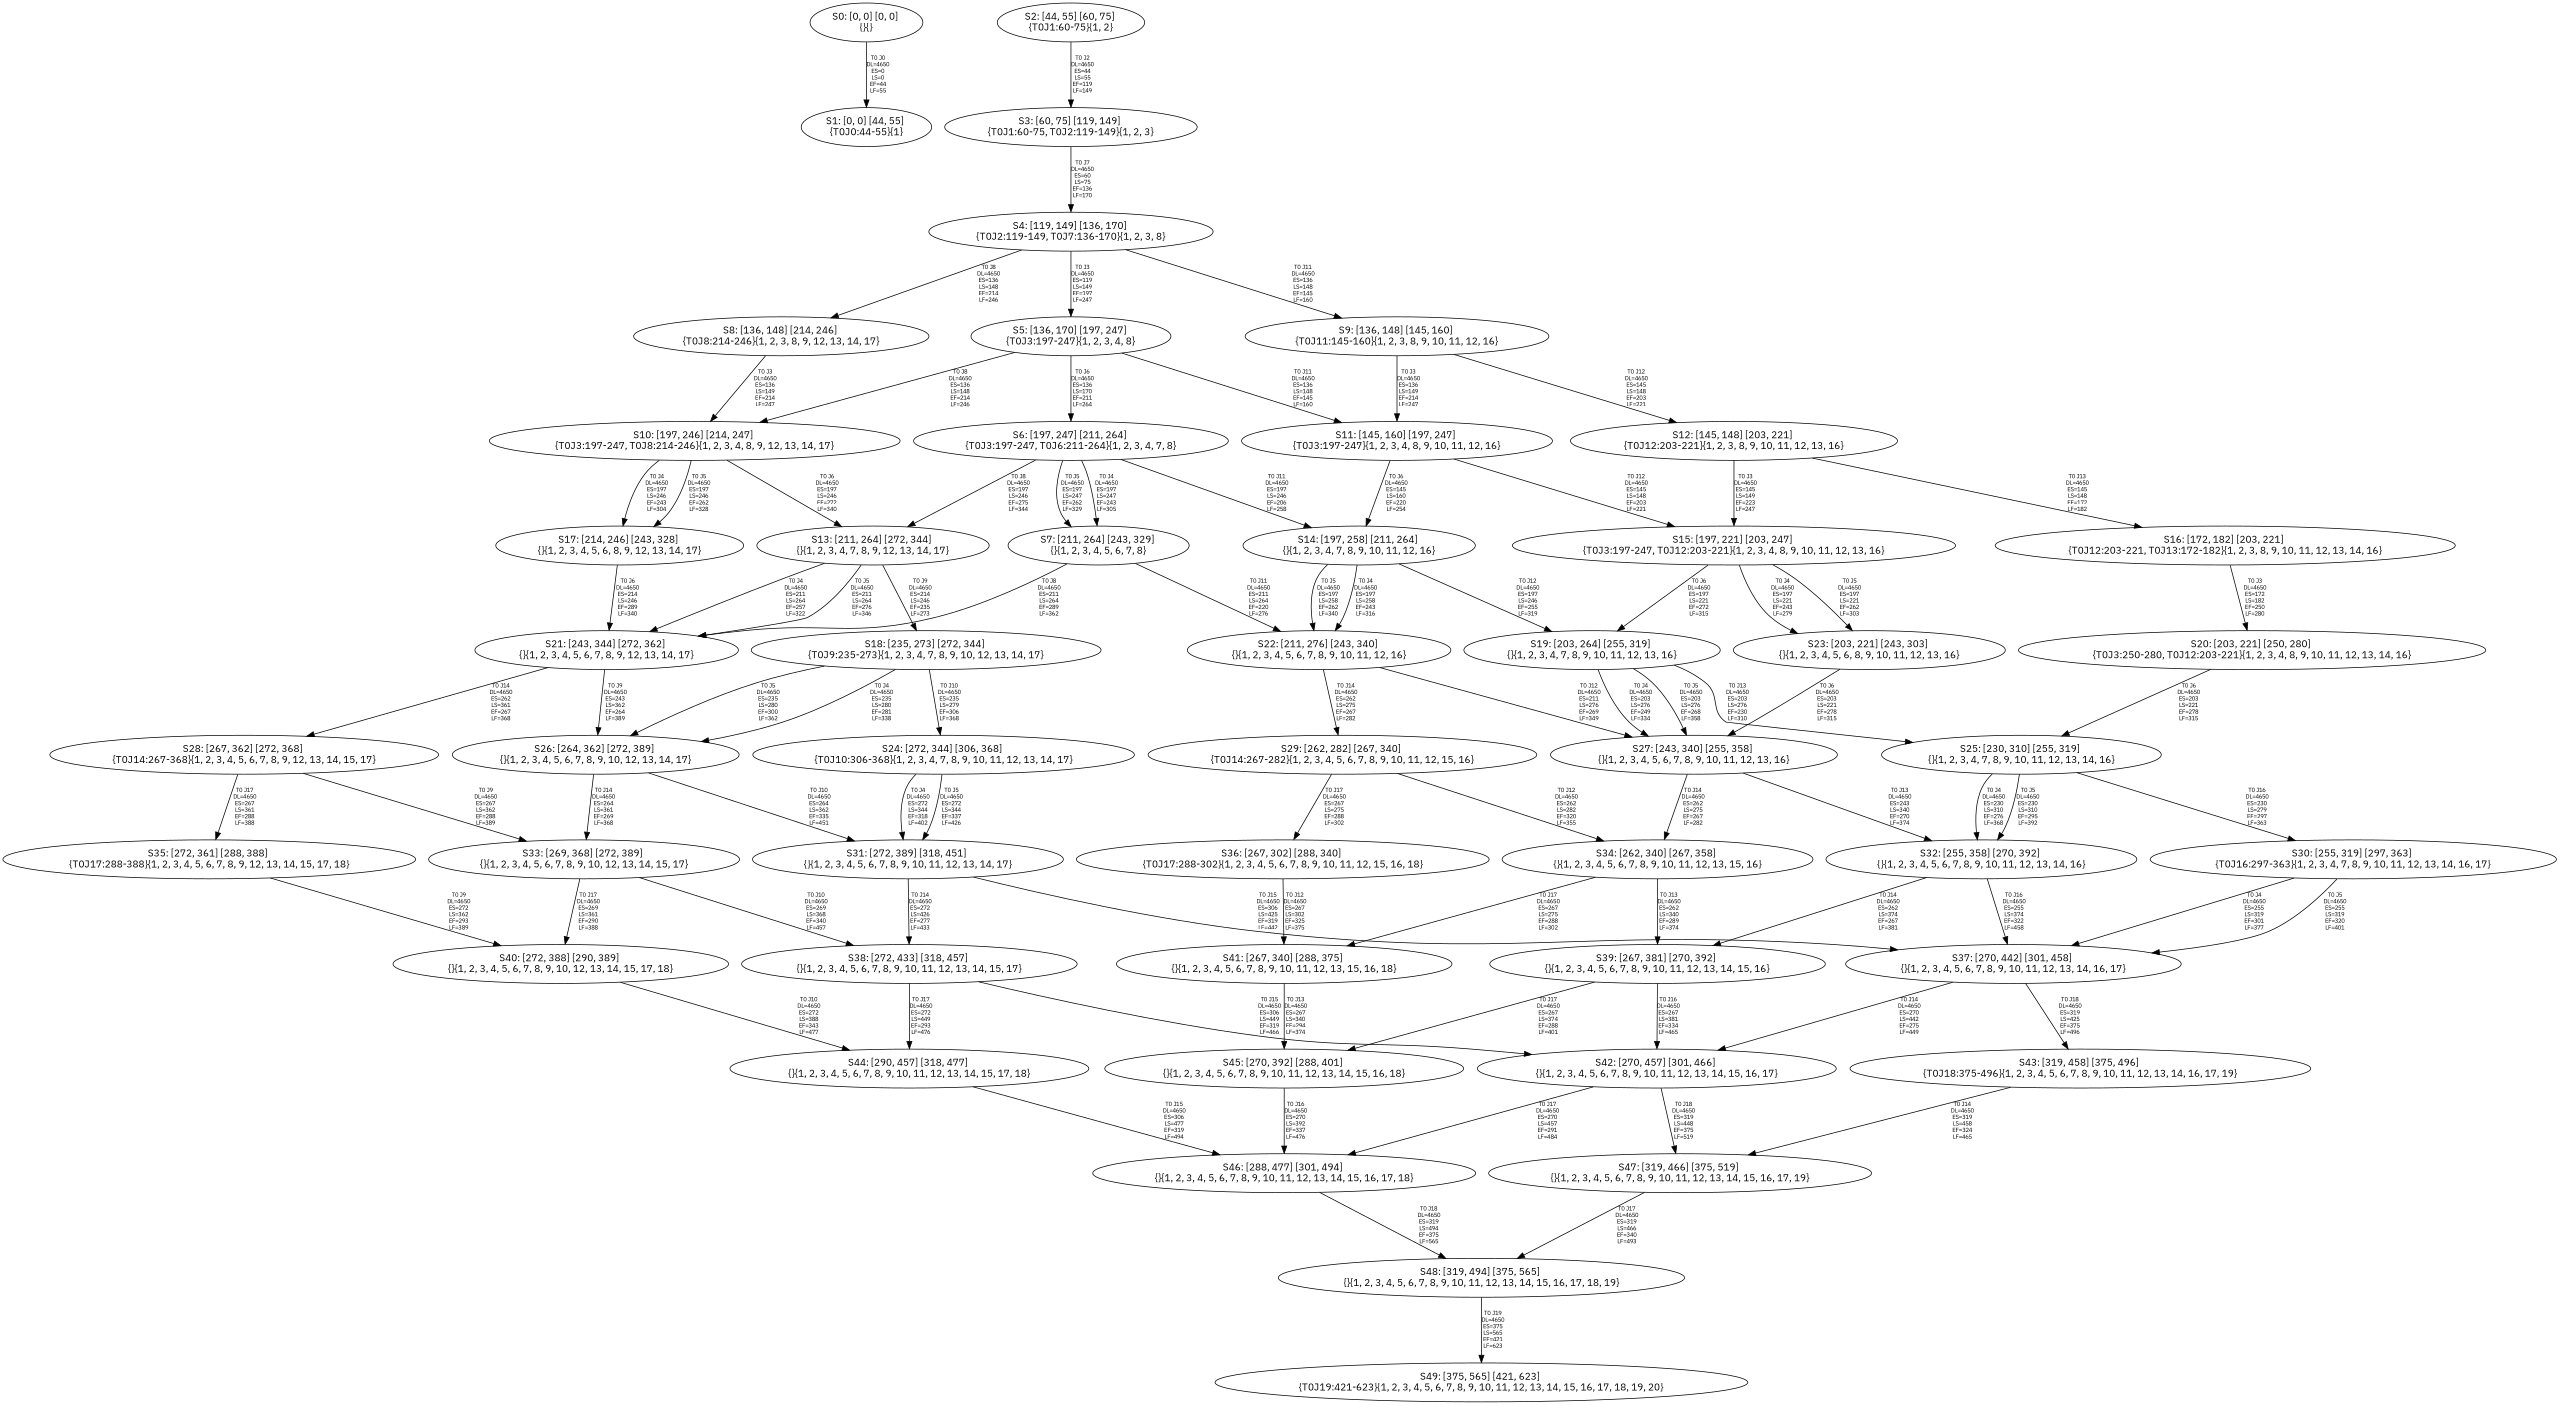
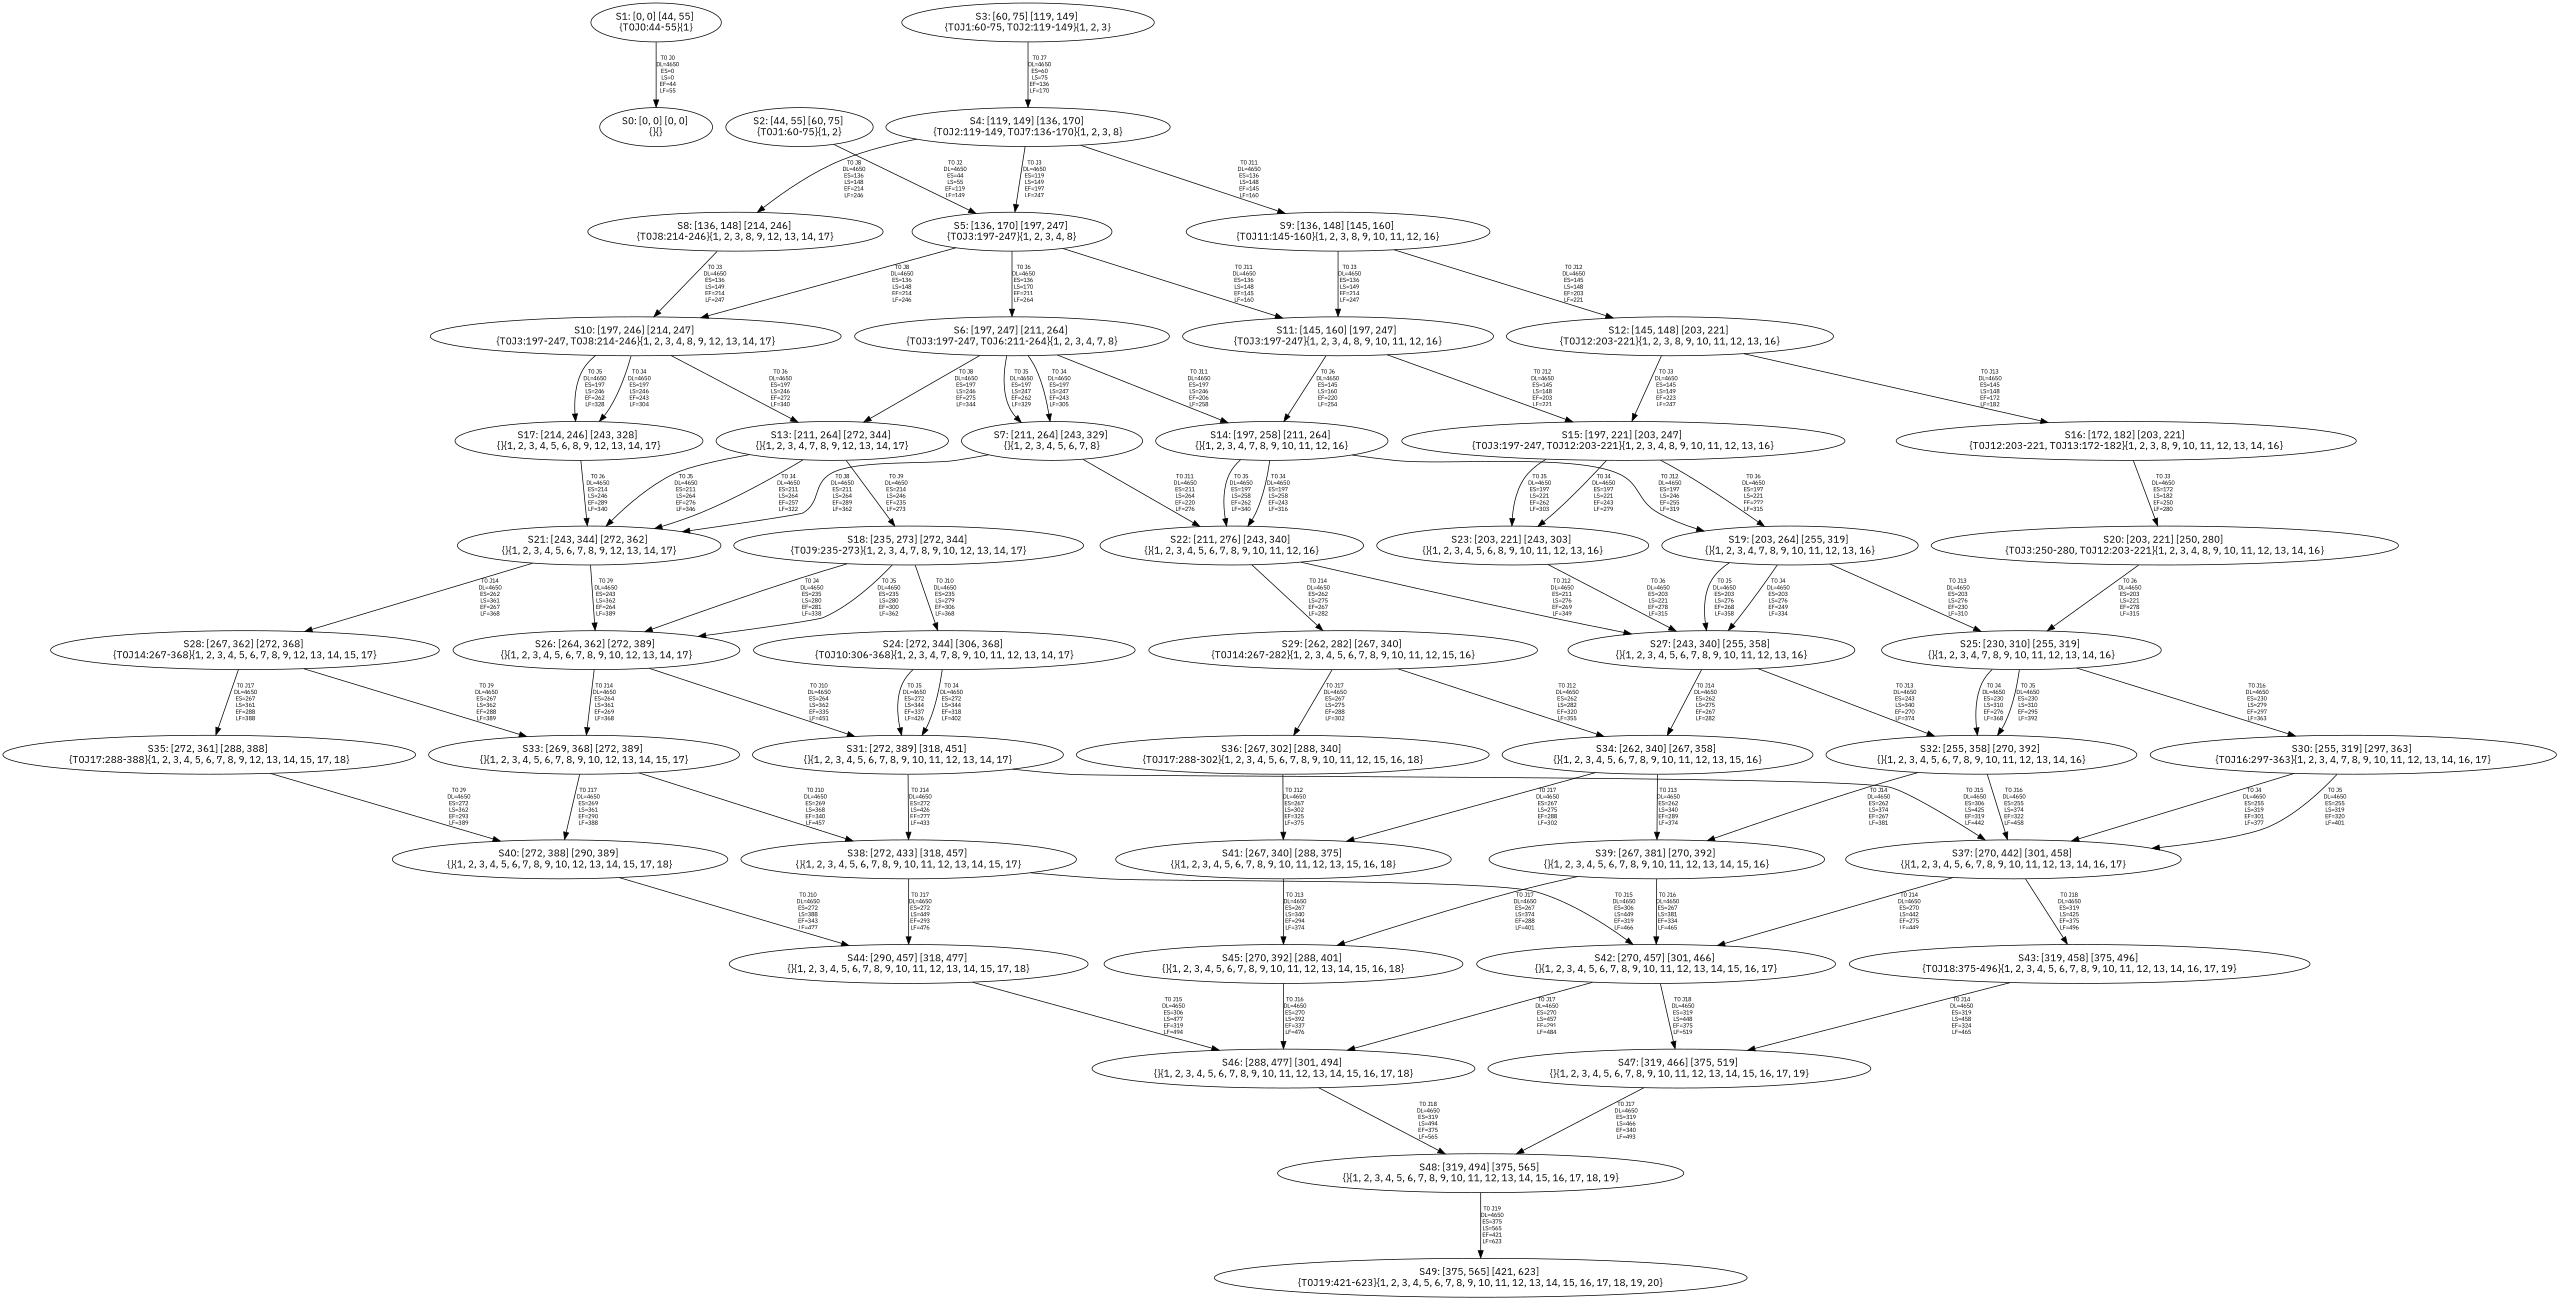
edge "S0: [0, 0] [0, 0] {}{}" -> "S1: [0, 0] [44, 55] {T0J0:44-55}{1}": reversed
edge "S2: [44, 55] [60, 75] {T0J1:60-75}{1, 2}" -> "S3: [60, 75] [119, 149] {T0J1:60-75, T0J2:119-149}{1, 2, 3}": now "S2: [44, 55] [60, 75] {T0J1:60-75}{1, 2}" -> "S5: [136, 170] [197, 247] {T0J3:197-247}{1, 2, 3, 4, 8}"
